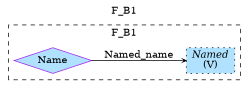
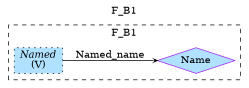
edge "Name" -> "Named": reversed
